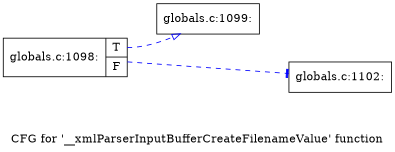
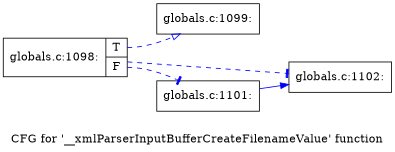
node "globals.c:1101:": added
